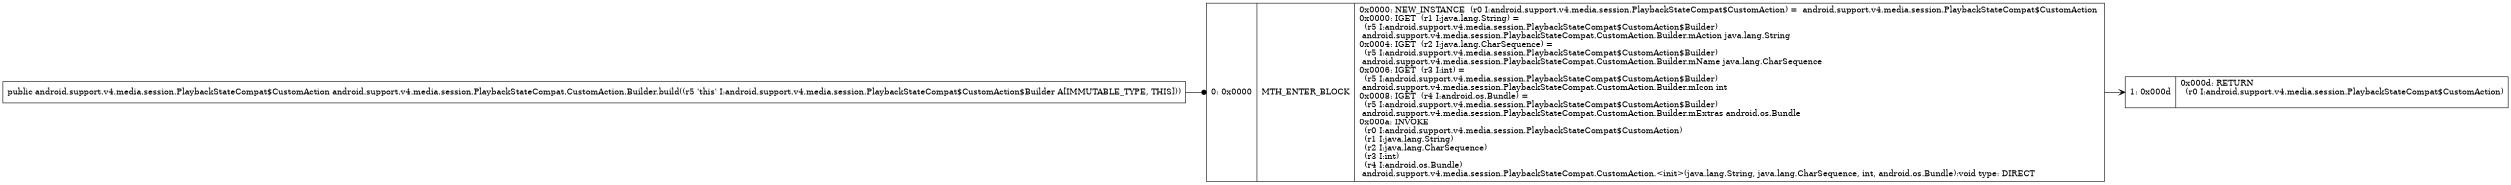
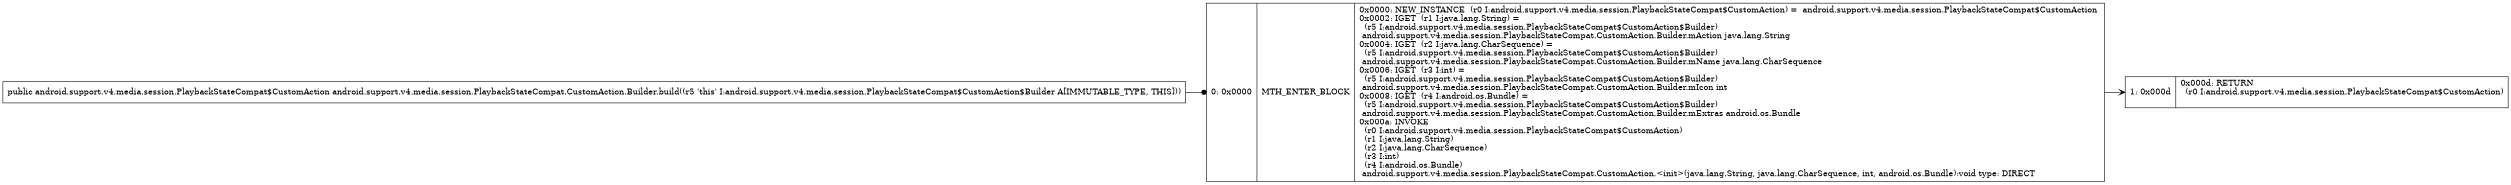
node "0: 0x0000": text "0x0000: IGET  (r1 I:java.lang.String) =" -> "0x0002: IGET  (r1 I:java.lang.String) ="
